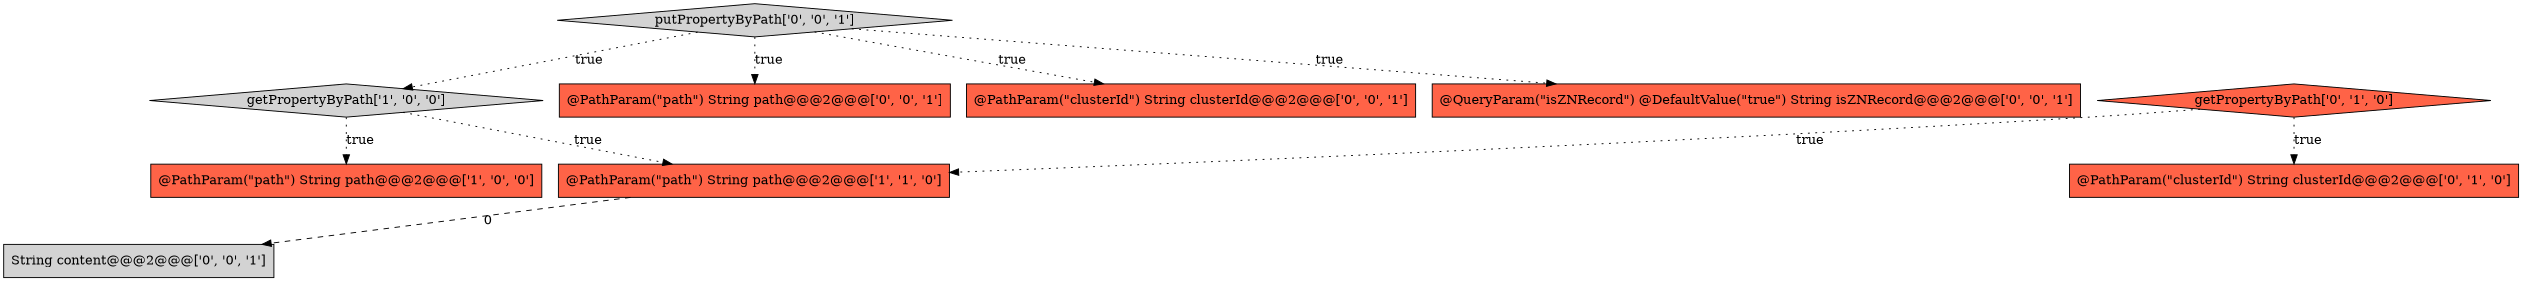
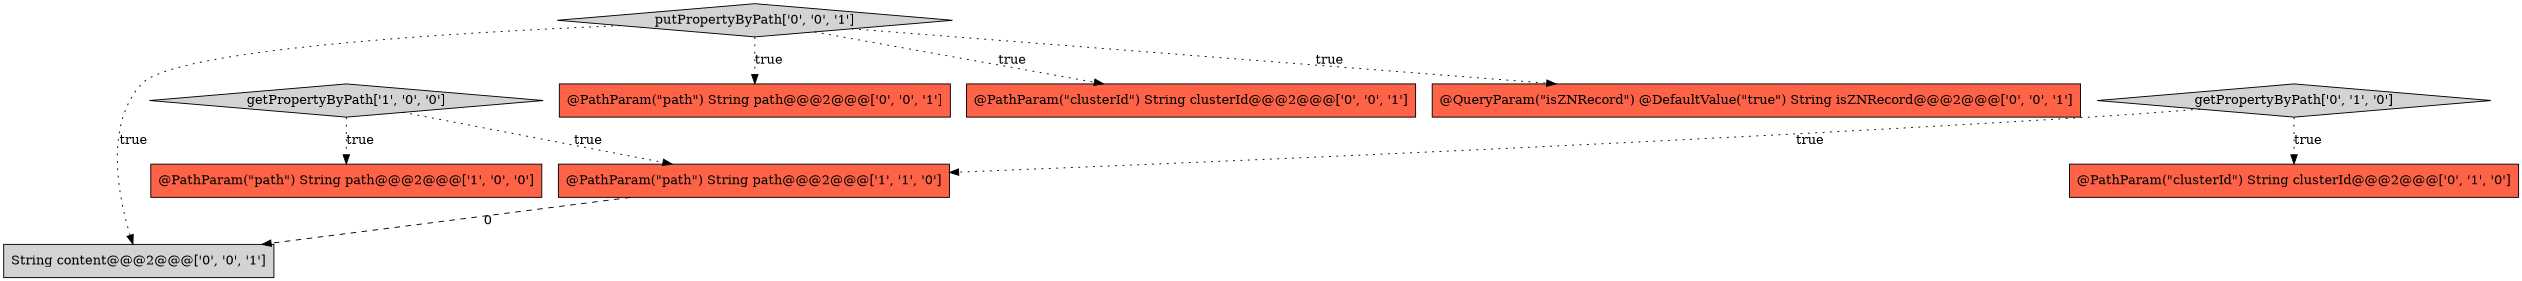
edge "putPropertyByPath['0', '0', '1']" -> "getPropertyByPath['1', '0', '0']": now "putPropertyByPath['0', '0', '1']" -> "String content@@@2@@@['0', '0', '1']"
node "getPropertyByPath['0', '1', '0']": fillcolor tomato -> lightgray
